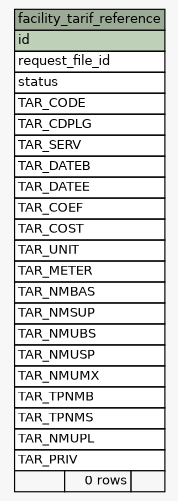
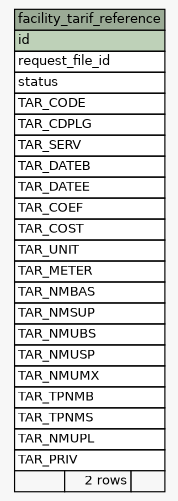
node "facility_tarif_reference": text "0 rows" -> "2 rows"
